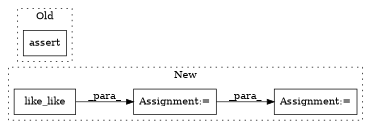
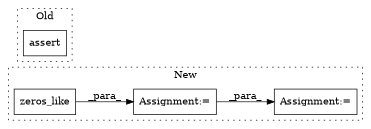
node "like_like": label "like_like" -> "zeros_like"
